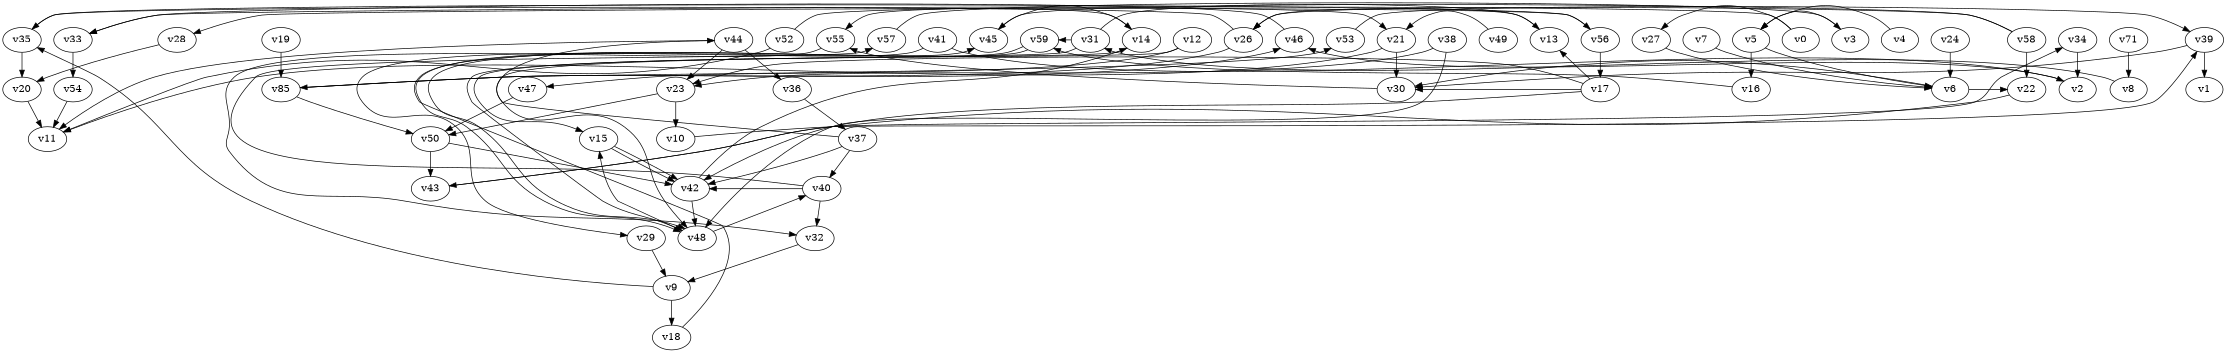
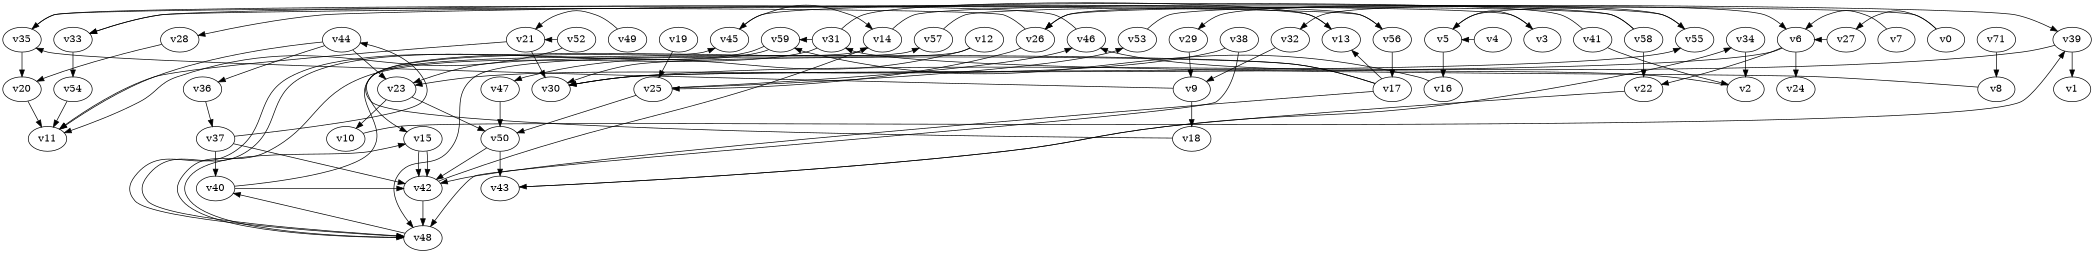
edge "v24" -> "v6": reversed
node "v85": label "v85" -> "v25"
edge "v40" -> "v32": removed
